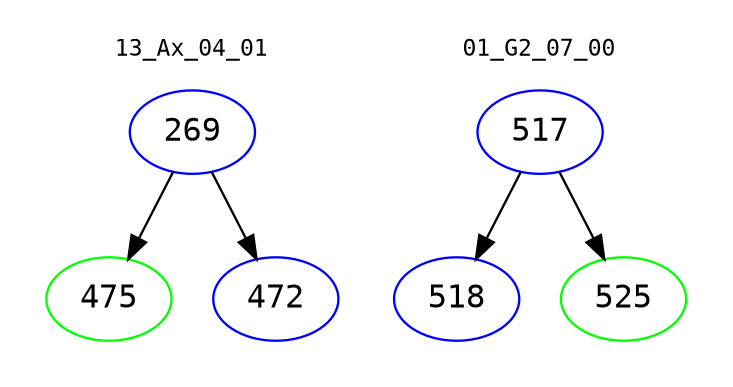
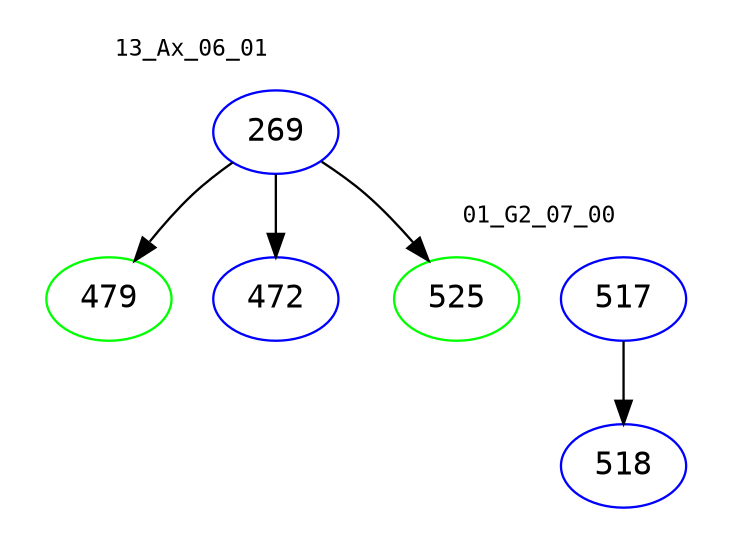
cluster "13_Ax_04_01": label "13_Ax_04_01" -> "13_Ax_06_01"
edge "517" -> "525": now "269" -> "525"
node "475": label "475" -> "479"
